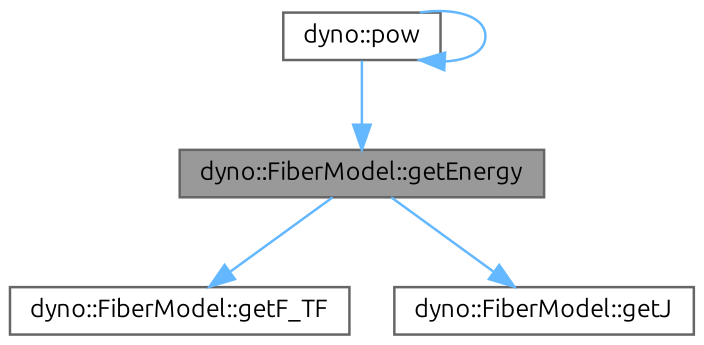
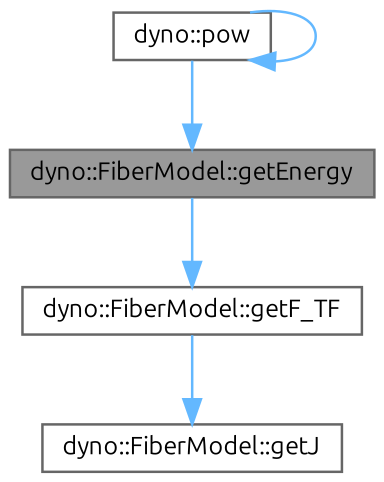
edge "dyno::FiberModel::getEnergy" -> "dyno::FiberModel::getJ": now "dyno::FiberModel::getF_TF" -> "dyno::FiberModel::getJ"
